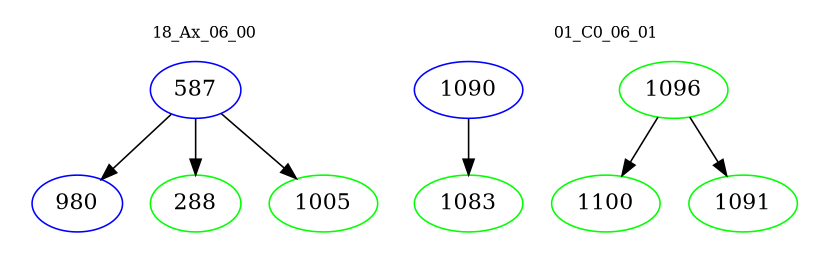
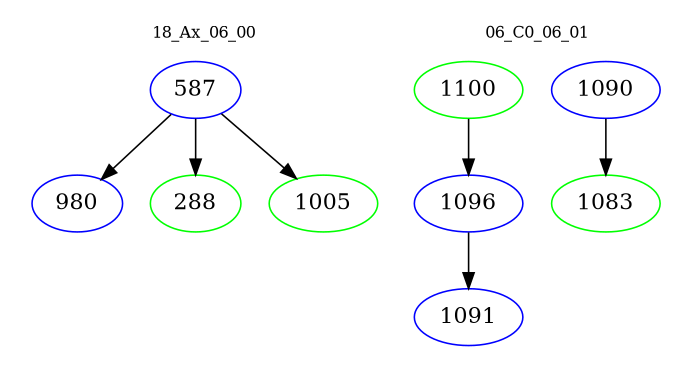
cluster "01_C0_06_01": label "01_C0_06_01" -> "06_C0_06_01"
node "1096": color green -> blue
edge "1096" -> "1100": reversed
node "1091": color green -> blue
